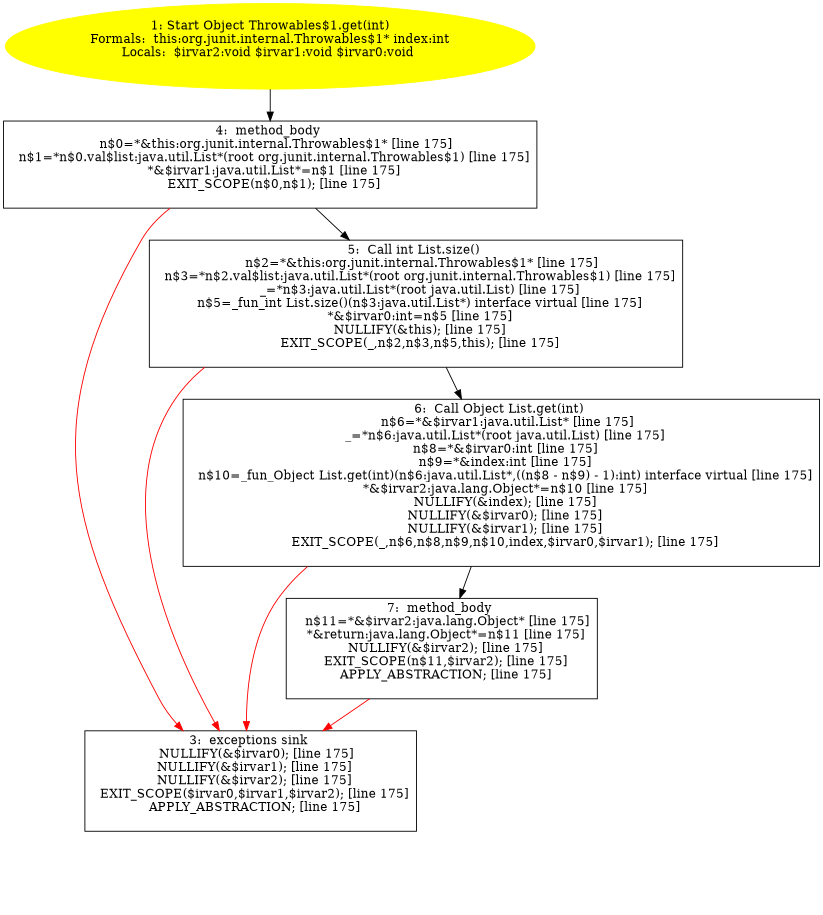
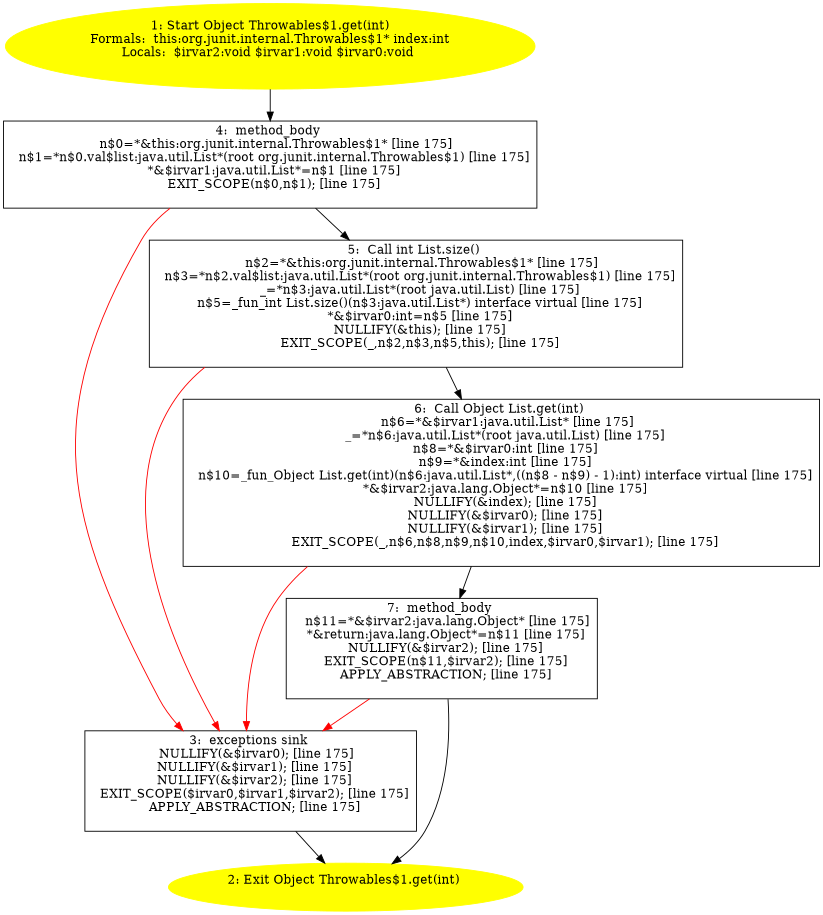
node "2: Exit Object Throwables$1.get(int)": added
